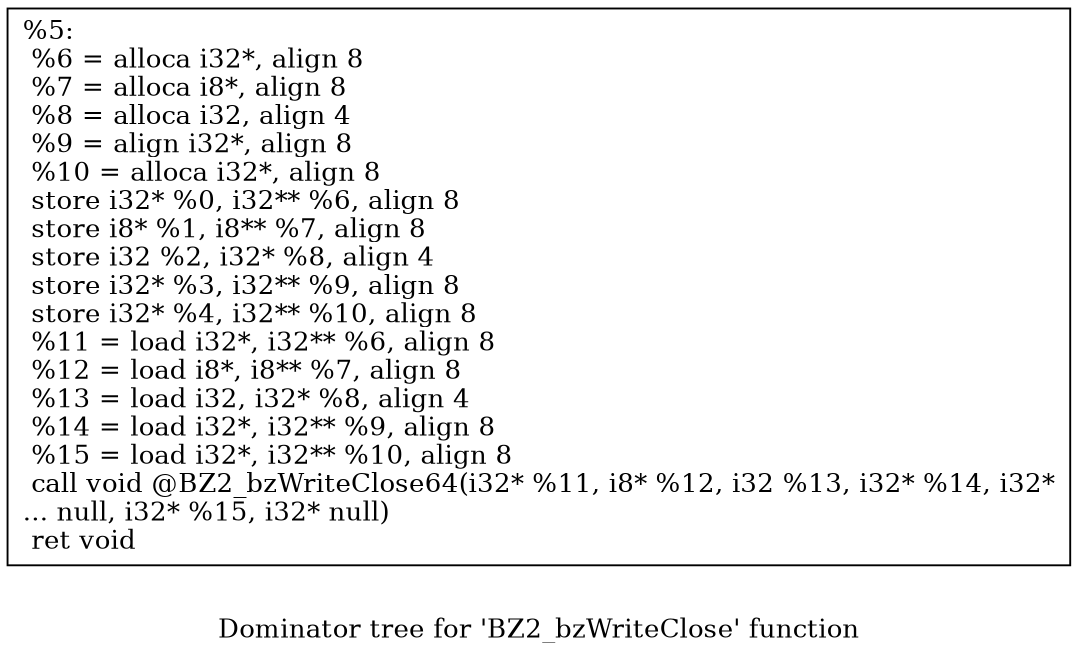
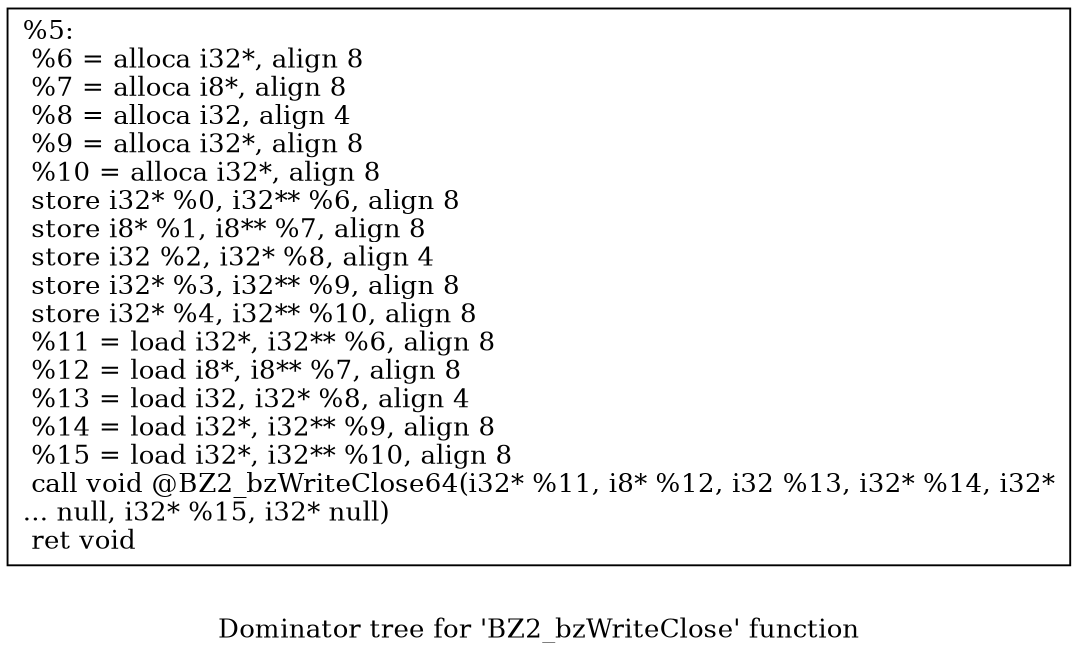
node "%5:": text "%9 = align i32*, align 8" -> "%9 = alloca i32*, align 8"
